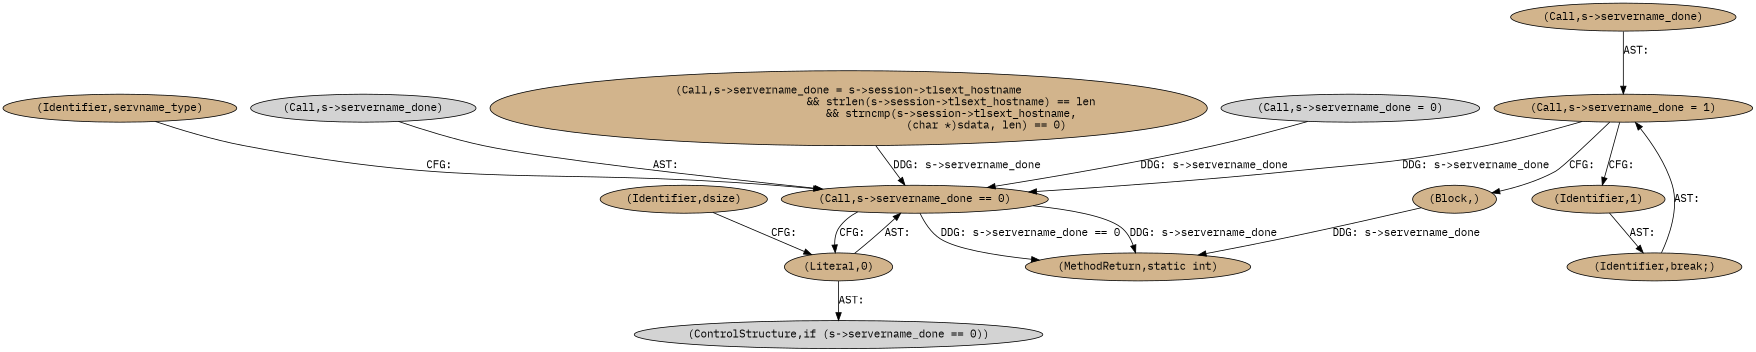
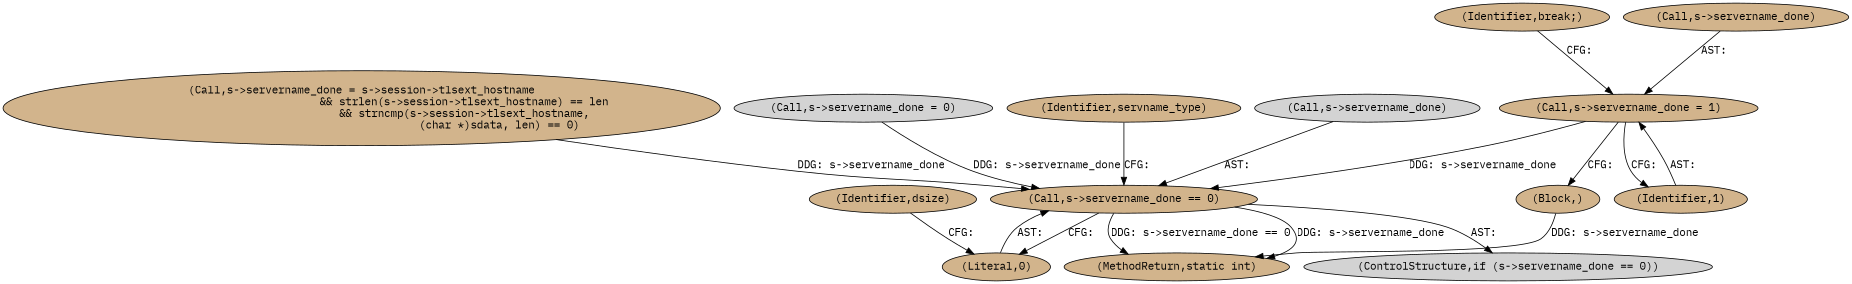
edge "(Identifier,break;)" -> "(Call,s->servername_done = 1)": label "AST: " -> "CFG: "
edge "(Identifier,1)" -> "(Identifier,break;)": now "(Identifier,1)" -> "(Call,s->servername_done = 1)"
edge "(Literal,0)" -> "(ControlStructure,if (s->servername_done == 0))": now "(Call,s->servername_done == 0)" -> "(ControlStructure,if (s->servername_done == 0))"
